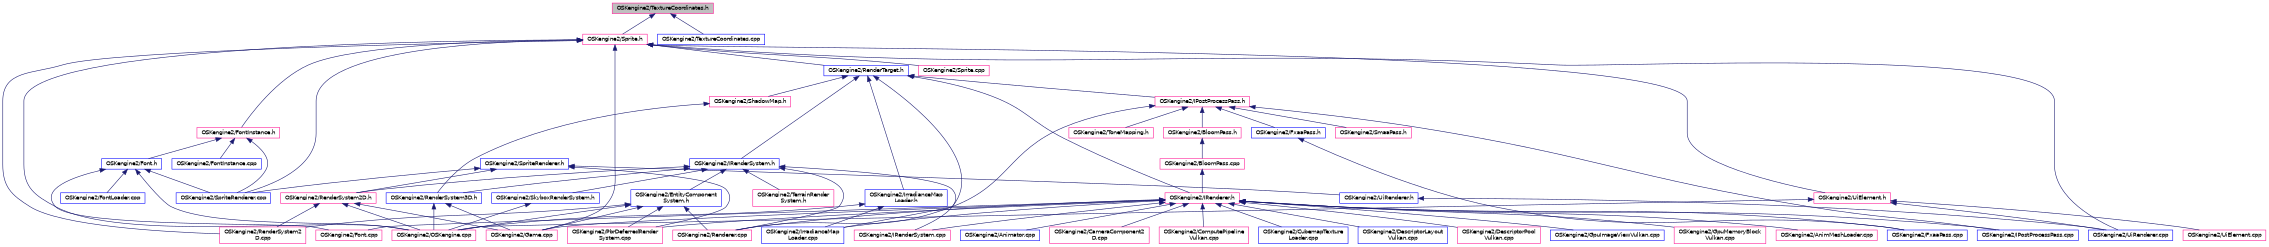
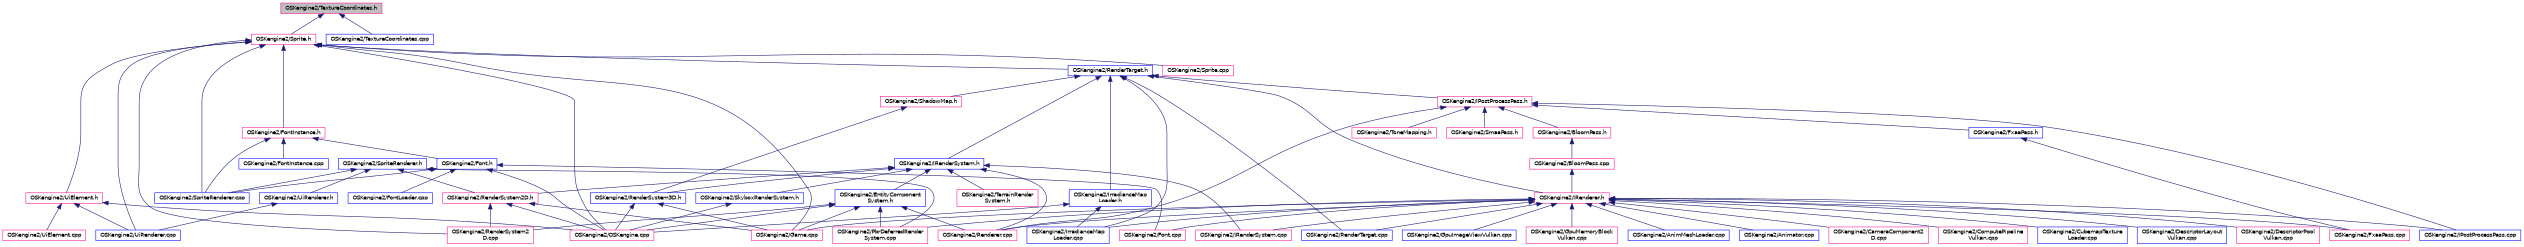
node "OSKengine2/RenderTarget.cpp": added
node "OSKengine2/AnimMeshLoader.cpp": color deeppink -> blue
node "OSKengine2/FxaaPass.cpp": color blue -> deeppink
